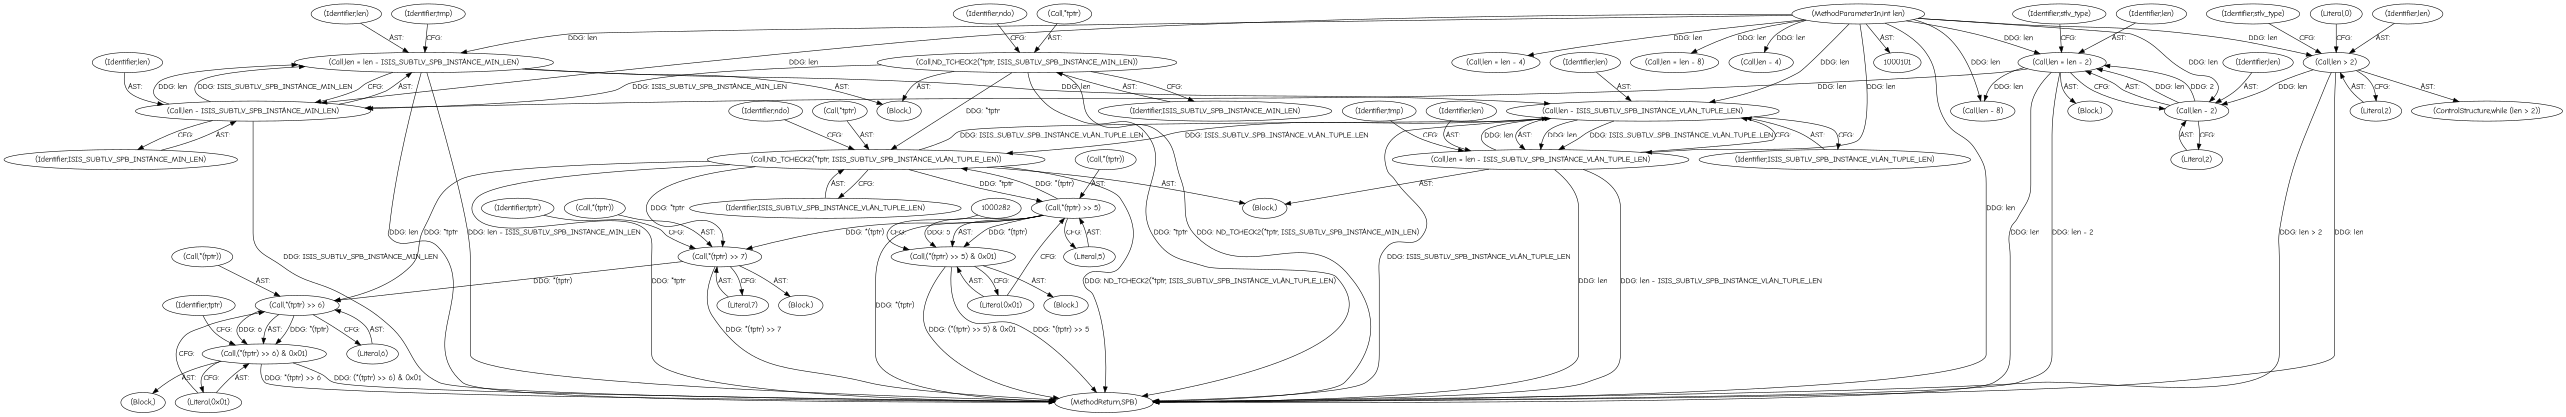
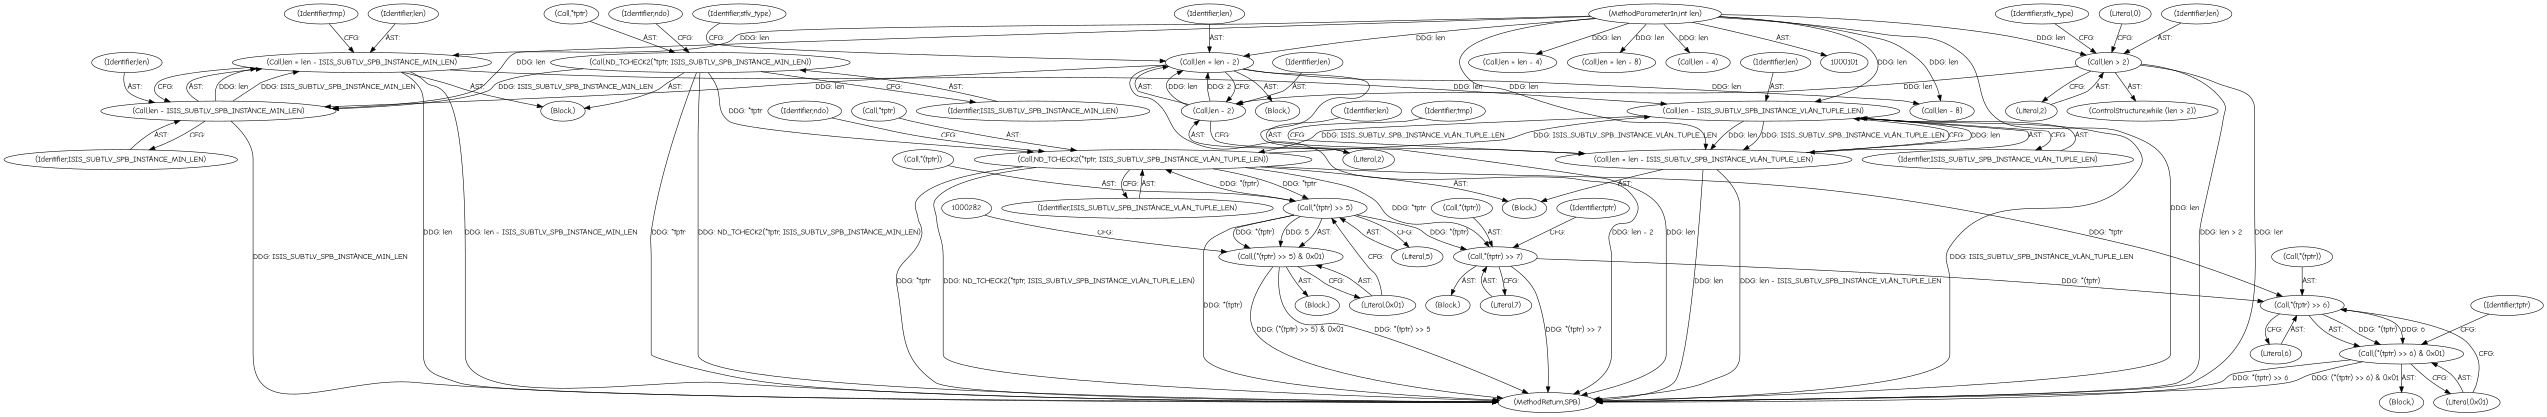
edge "(MethodParameterIn,int len)" -> "(Call,len - 2)": removed, label "DDG: len"
